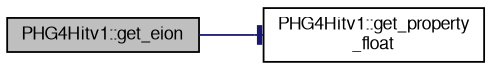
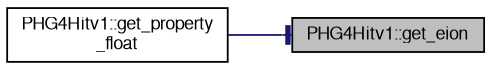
edge "PHG4Hitv1::get_eion" -> "PHG4Hitv1::get_property _float": reversed
